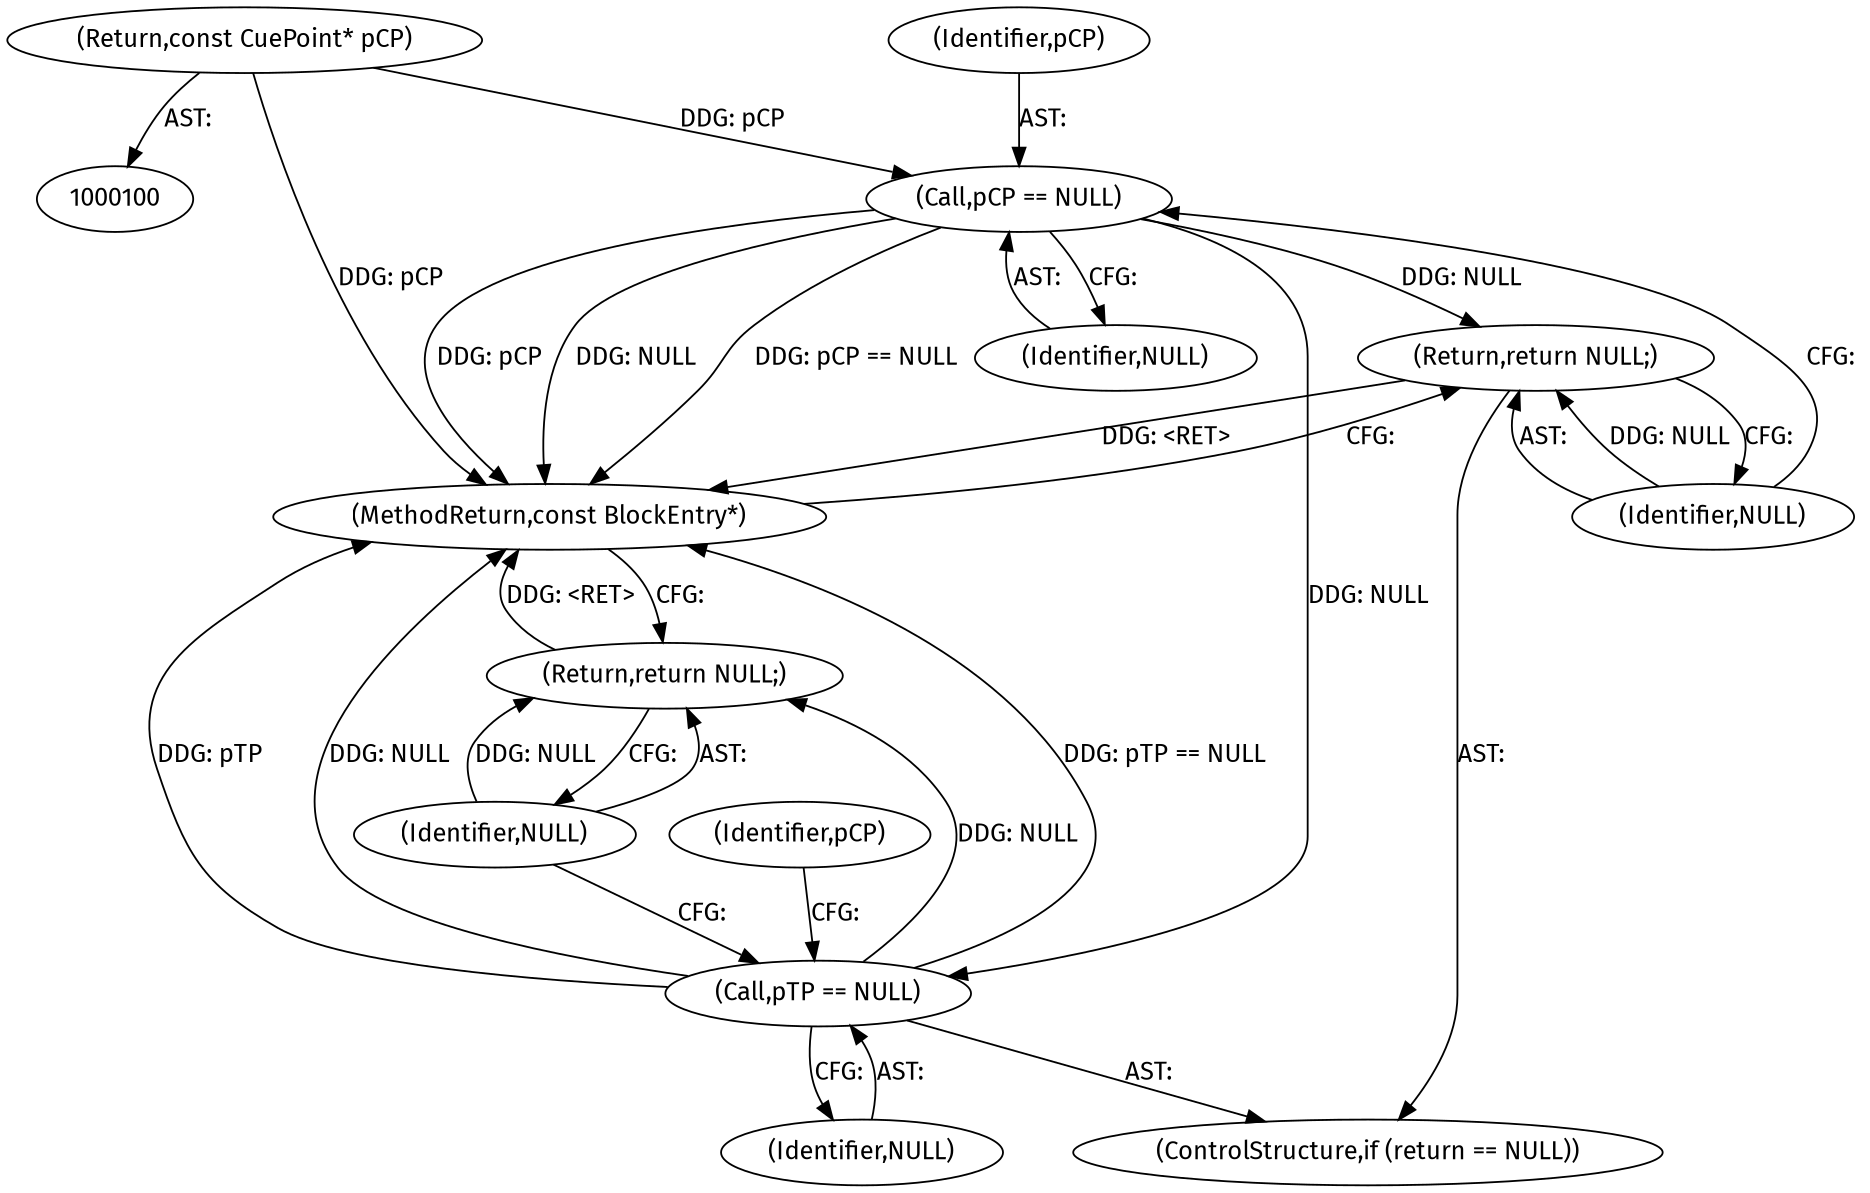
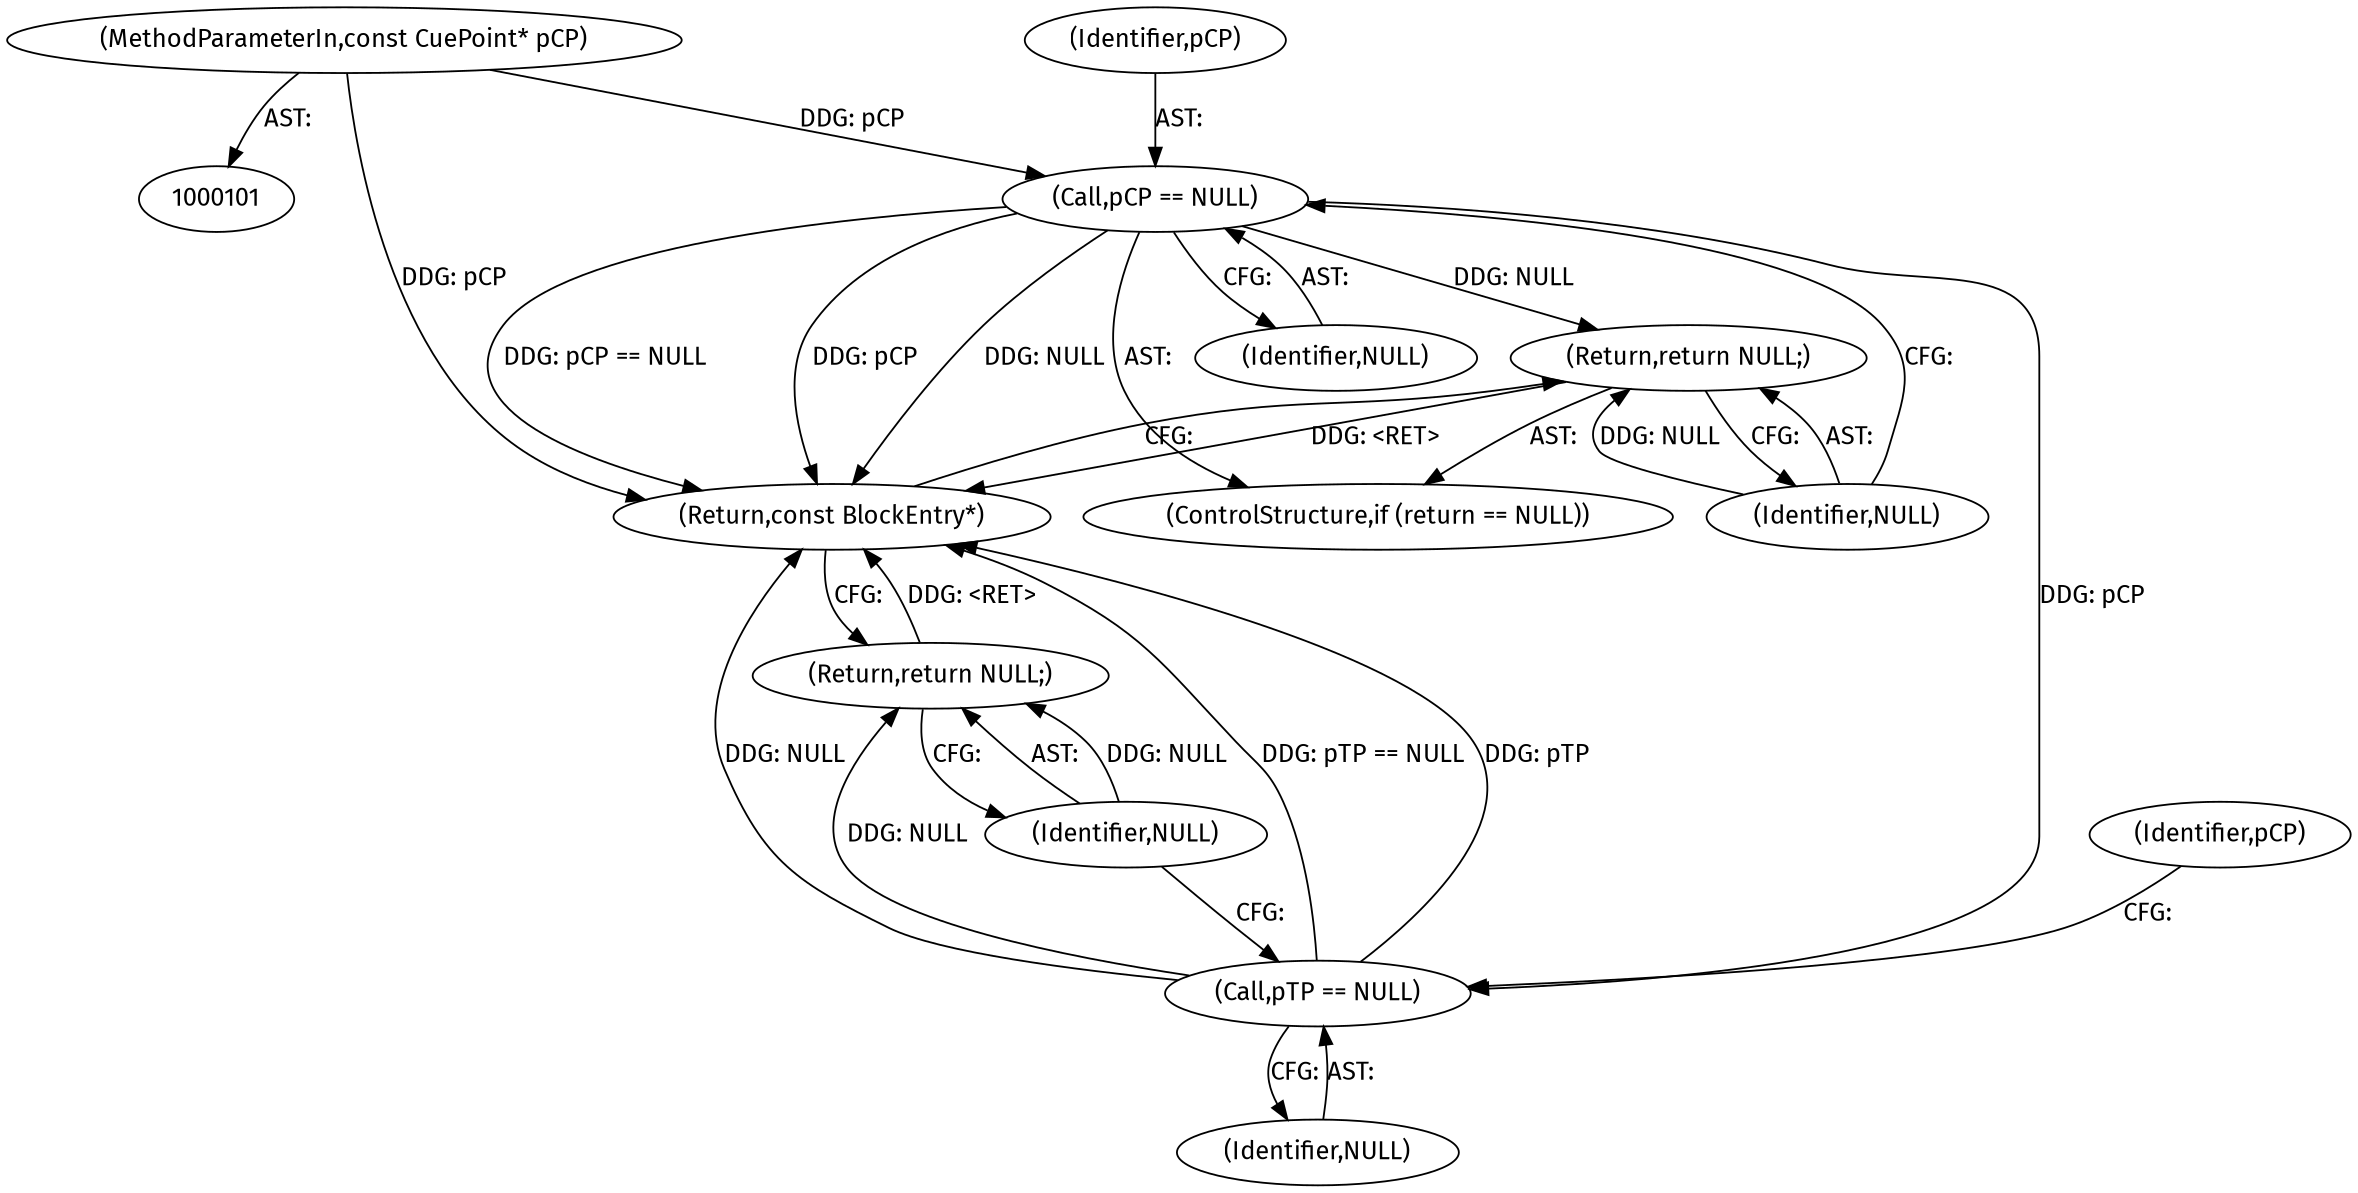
node "(Return,const CuePoint* pCP)": label "(Return,const CuePoint* pCP)" -> "(MethodParameterIn,const CuePoint* pCP)"
node "1000100": label "1000100" -> "1000101"
node "(MethodReturn,const BlockEntry*)": label "(MethodReturn,const BlockEntry*)" -> "(Return,const BlockEntry*)"
edge "(Call,pCP == NULL)" -> "(Call,pTP == NULL)": label "DDG: NULL" -> "DDG: pCP"
edge "(Call,pTP == NULL)" -> "(ControlStructure,if (return == NULL))": now "(Call,pCP == NULL)" -> "(ControlStructure,if (return == NULL))"
